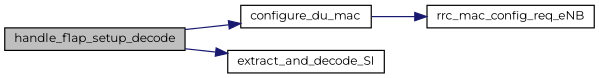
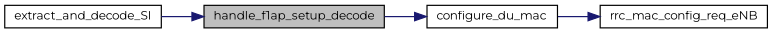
edge "handle_f1ap_setup_decode" -> "extract_and_decode_SI": reversed
